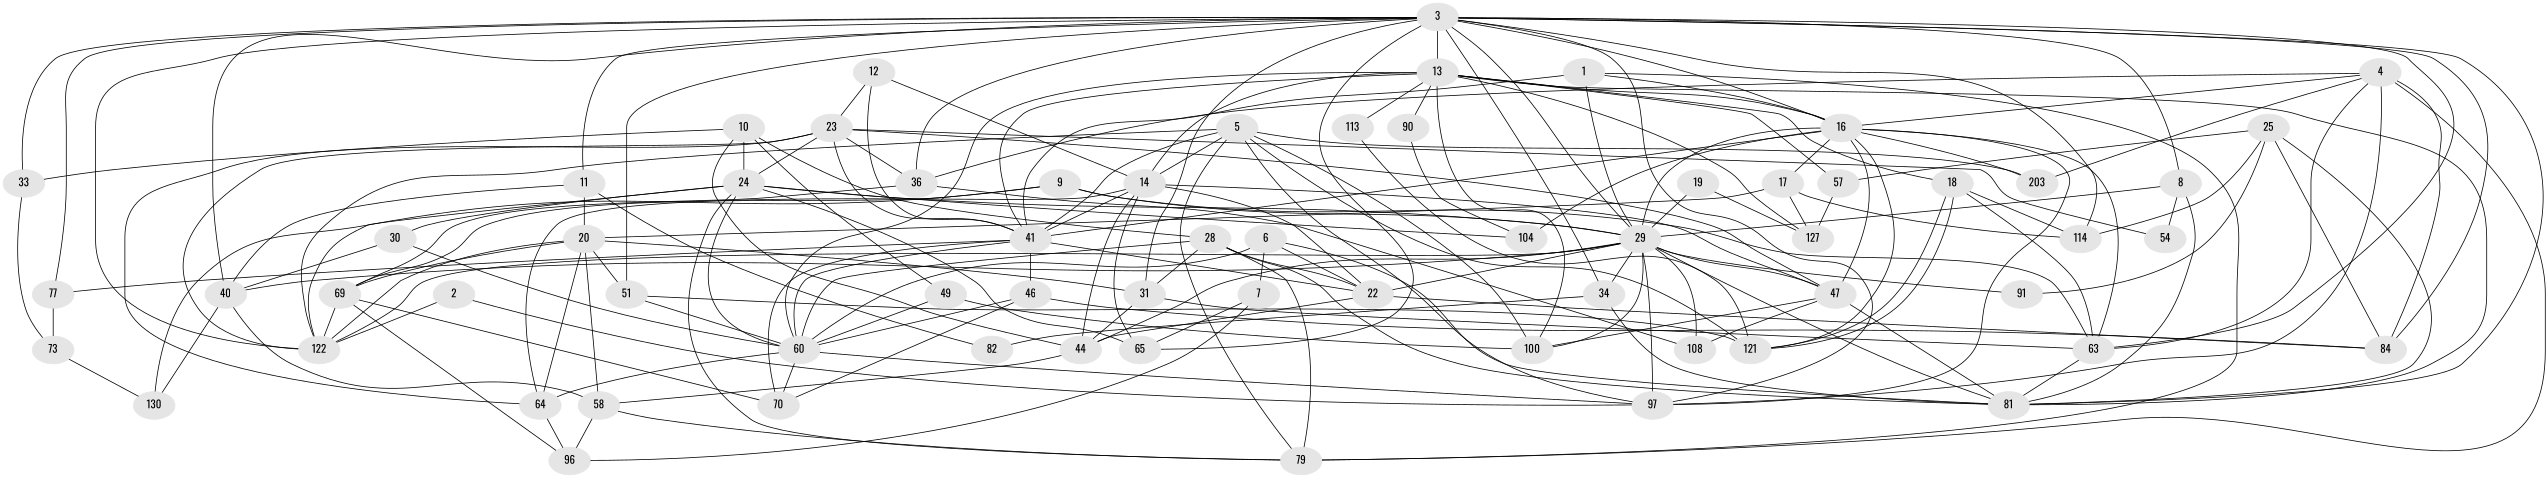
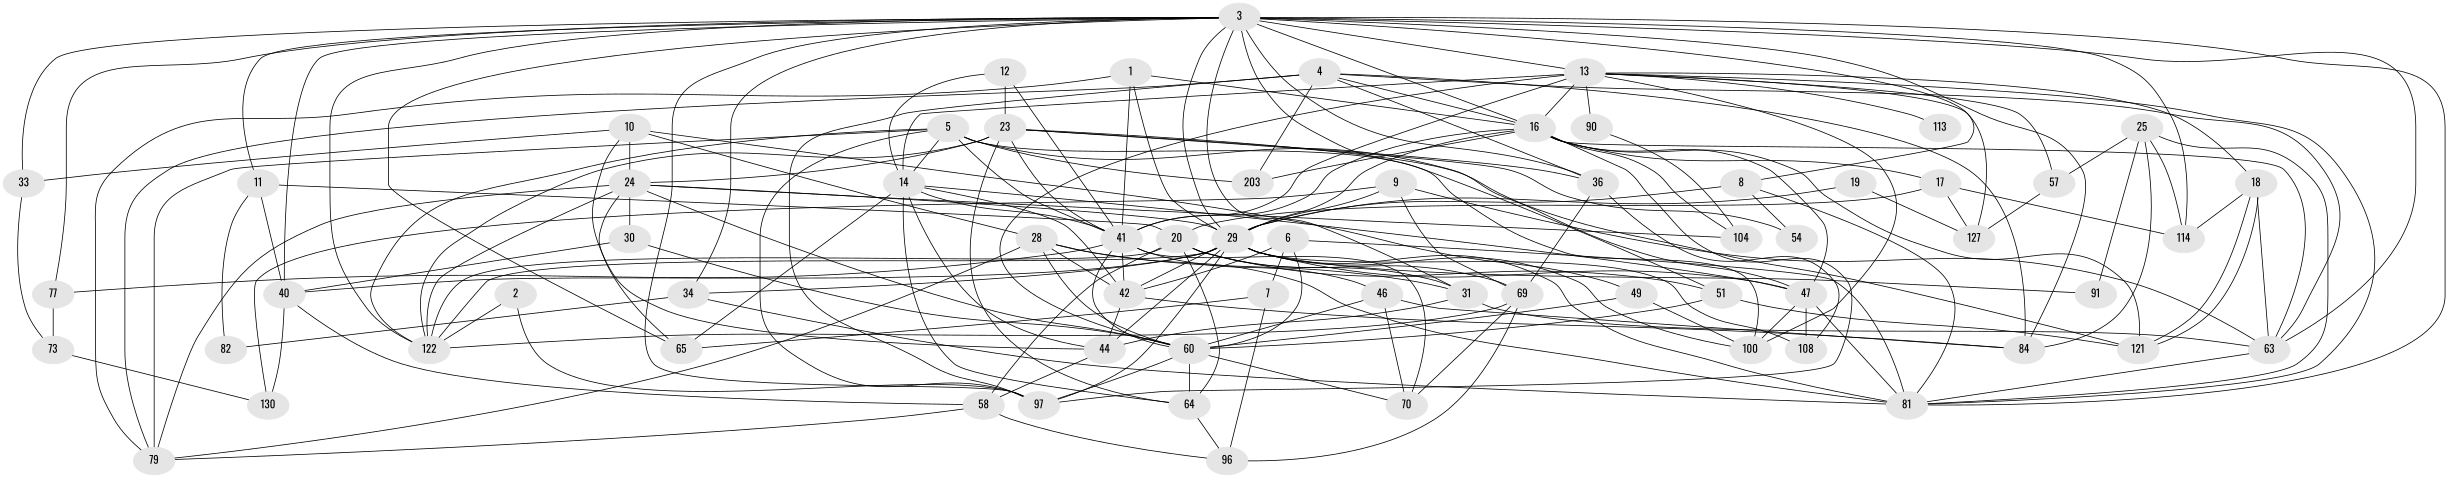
edge "113" -- "121": removed
node "22": label "22" -> "42"
